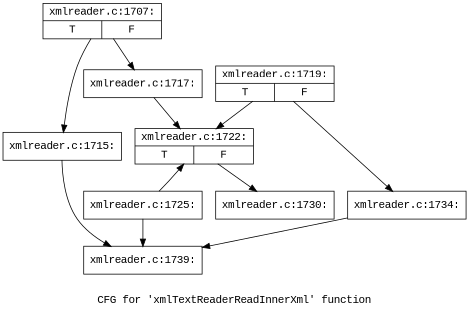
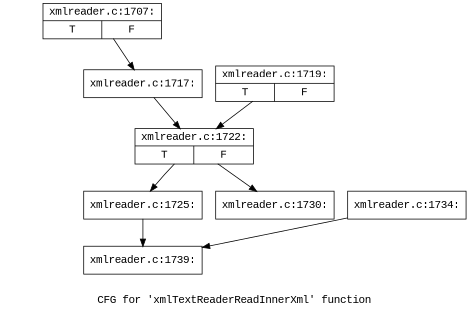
edge "xmlreader.c:1719:" -> "xmlreader.c:1734:": removed
node "xmlreader.c:1715:": removed
edge "xmlreader.c:1725:" -> "xmlreader.c:1722:": reversed
